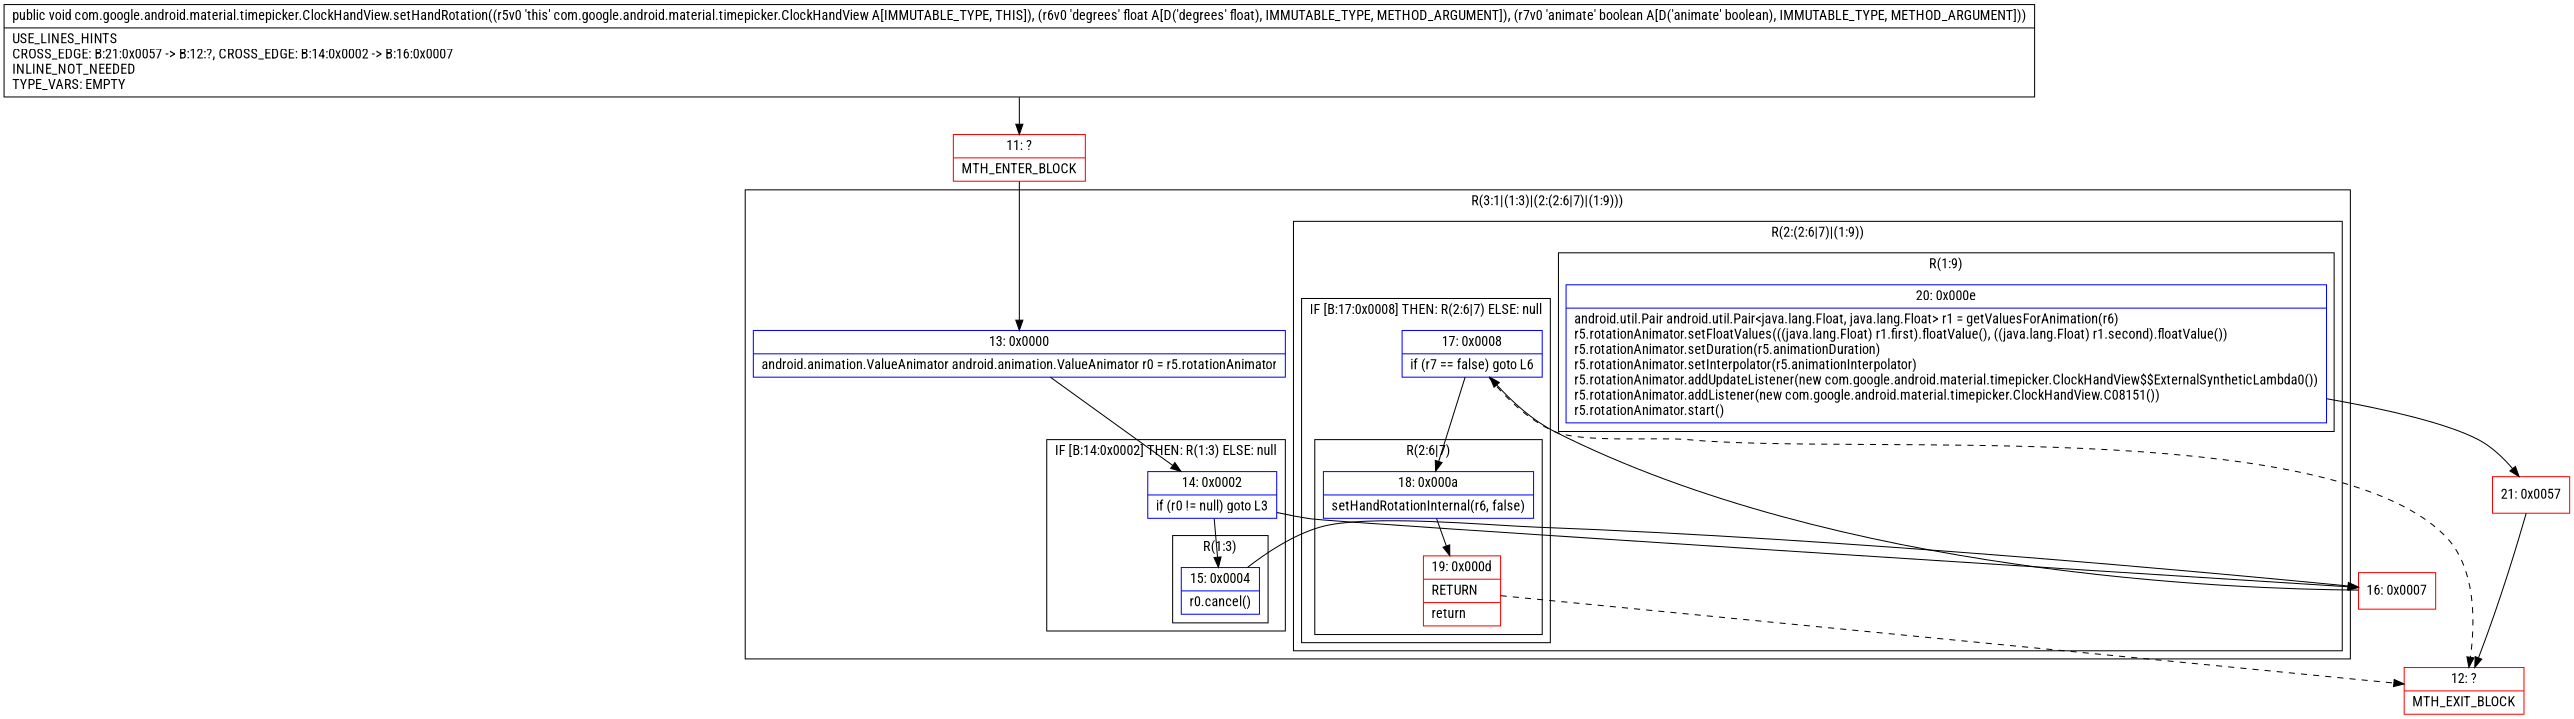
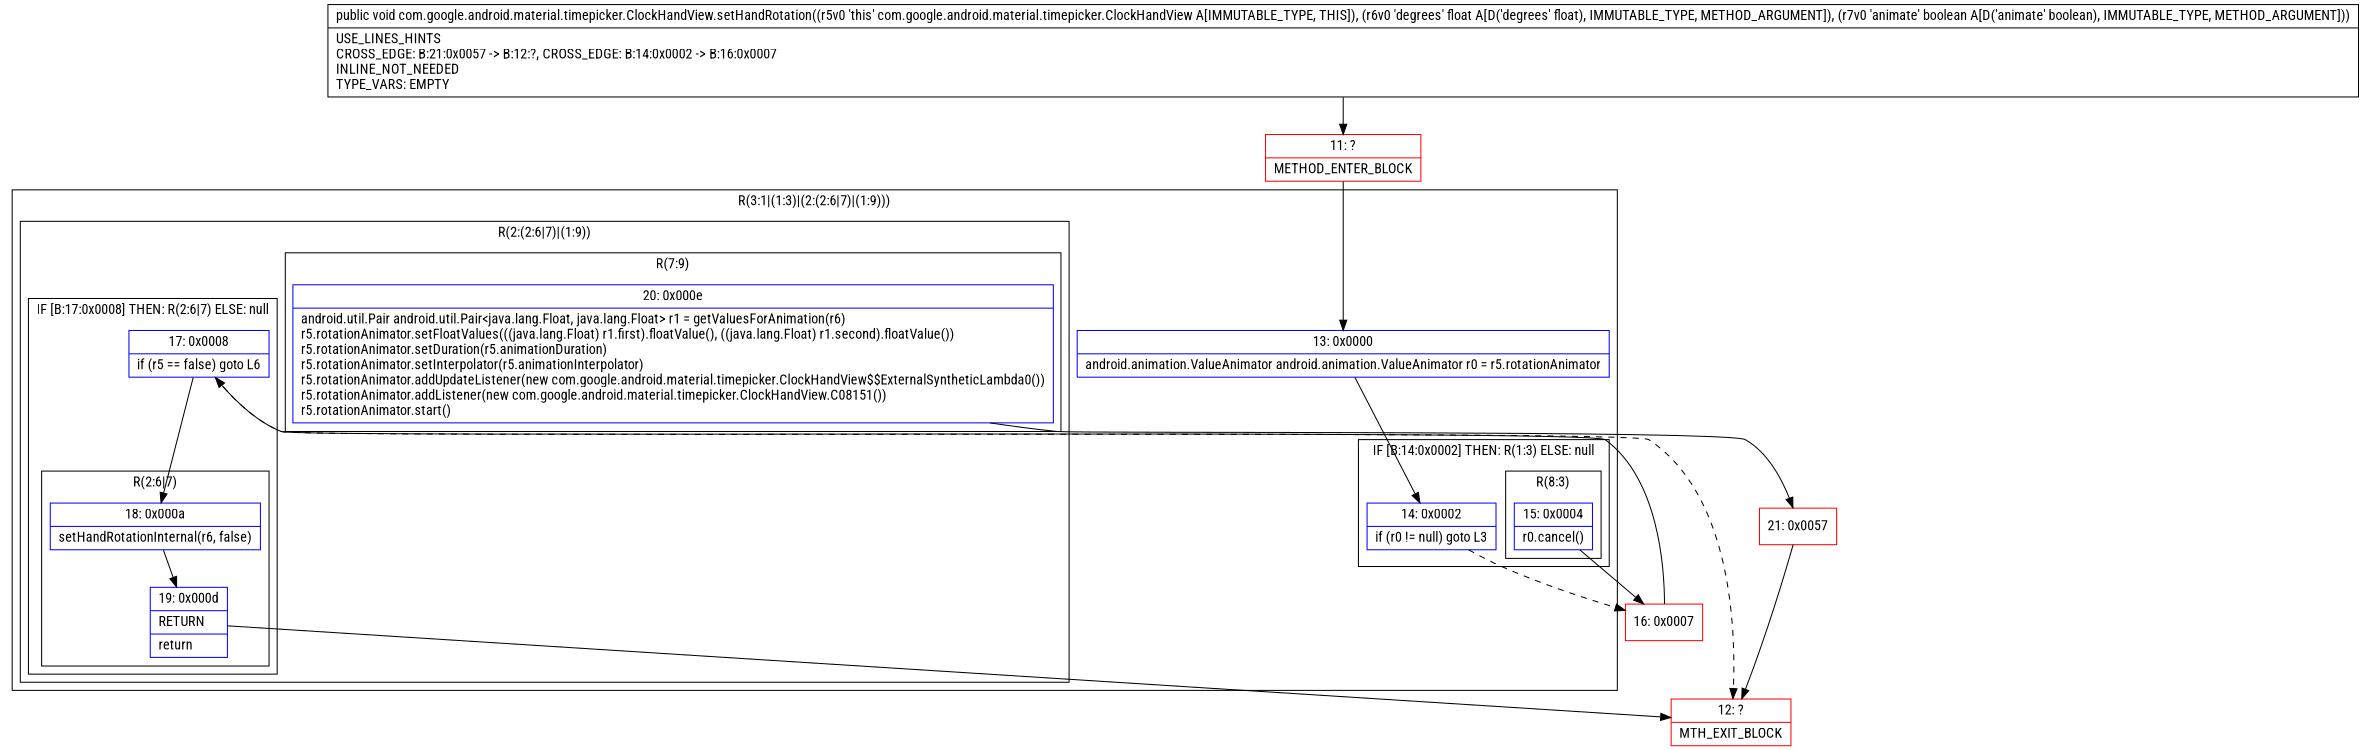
node "11: ?": text "MTH_ENTER_BLOCK" -> "METHOD_ENTER_BLOCK"
cluster "R(1:9)": label "R(1:9)" -> "R(7:9)"
node "17: 0x0008": text "if (r7 == false) goto L6" -> "if (r5 == false) goto L6"
edge "14: 0x0002" -> "15: 0x0004": removed
cluster "R(1:3)": label "R(1:3)" -> "R(8:3)"
edge "14: 0x0002" -> "16: 0x0007": style solid -> dashed
node "19: 0x000d": color red -> blue
edge "19: 0x000d" -> "12: ?": style dashed -> solid
